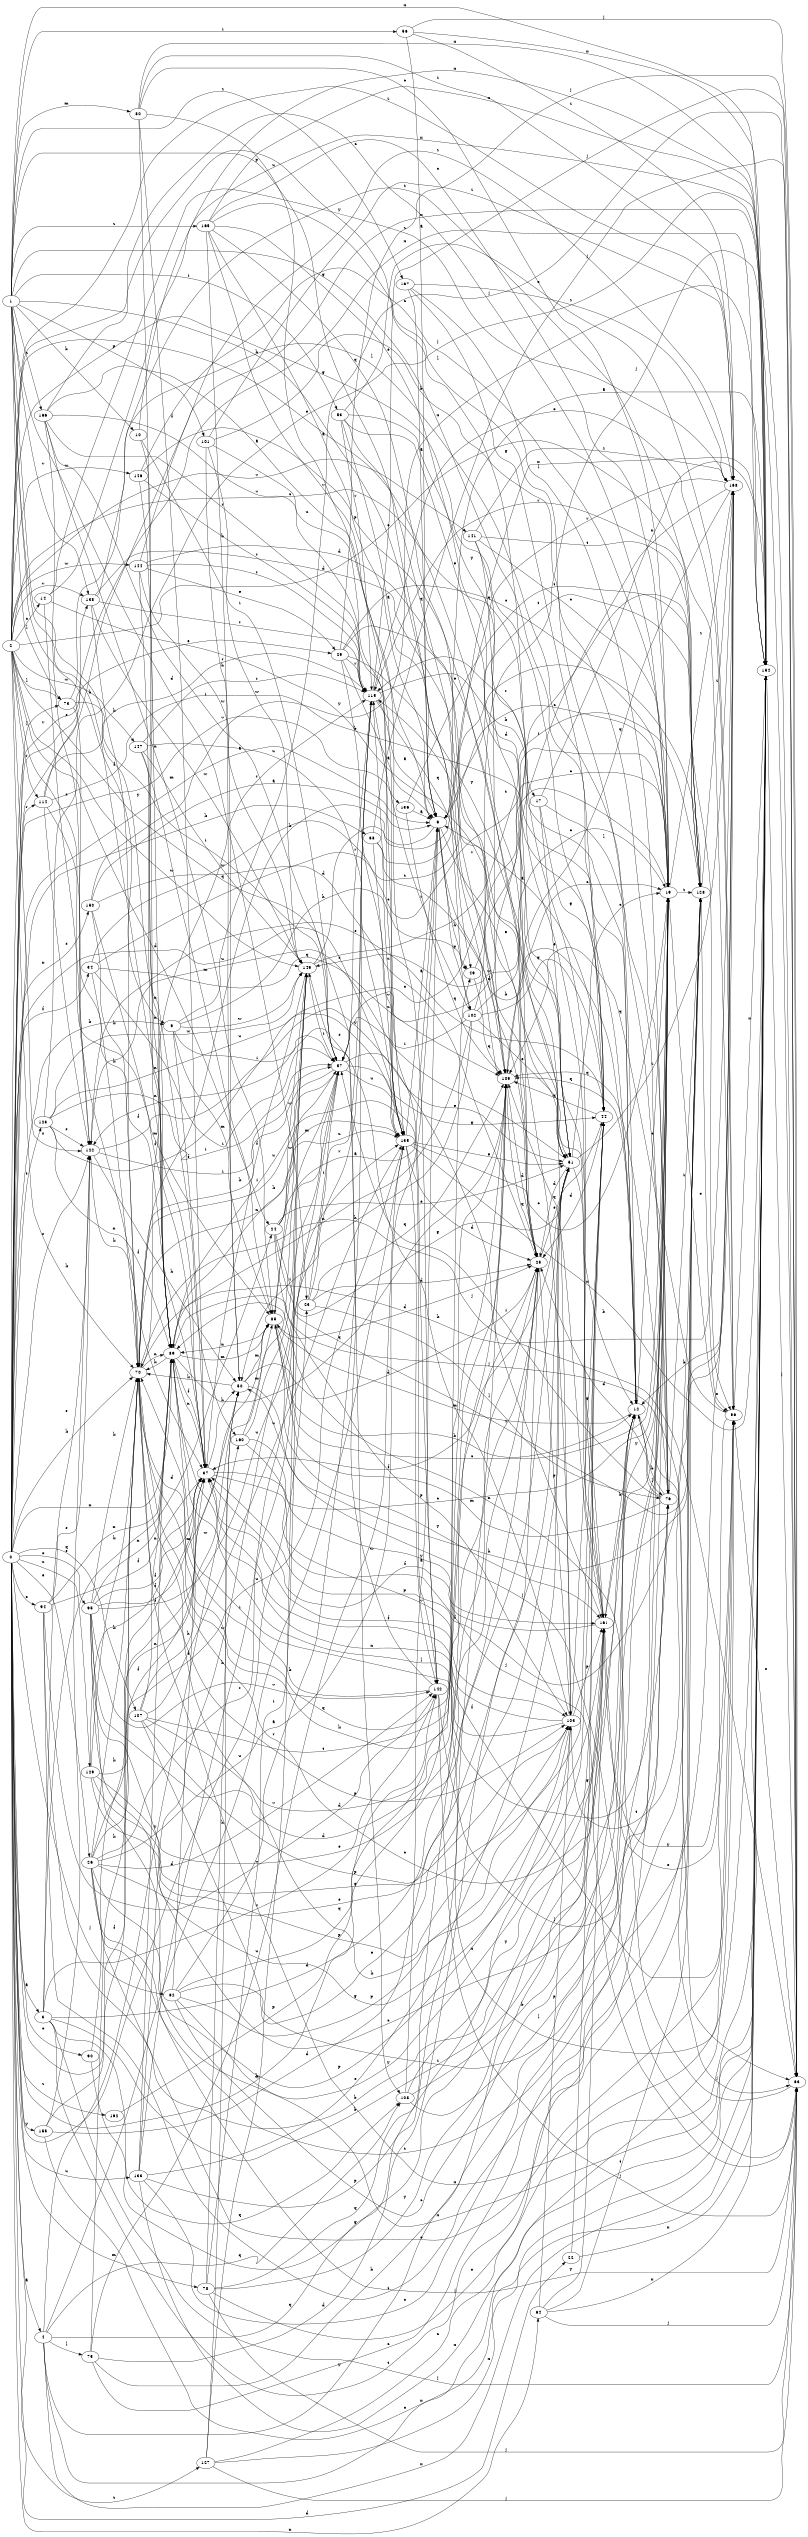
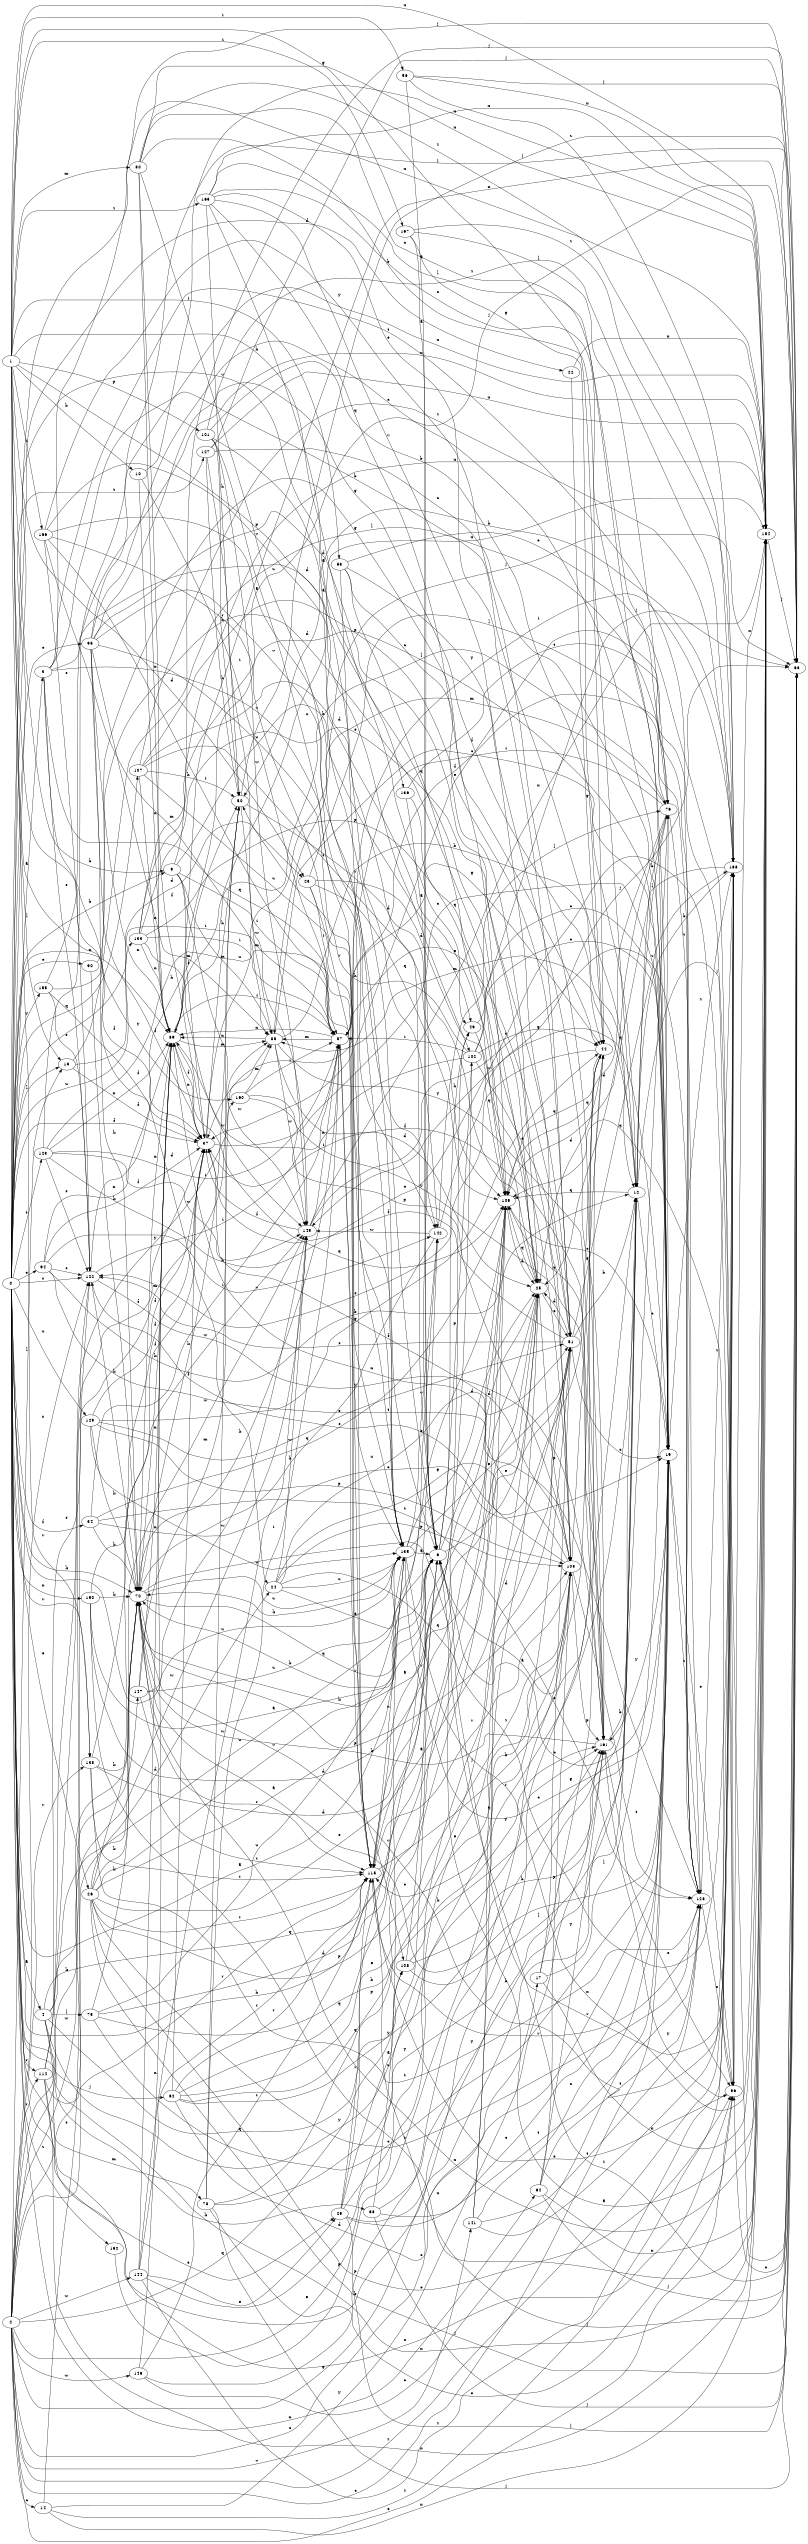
edge "80" -> "12": added, label "b"
edge "53" -> "6": now "101" -> "6"
node "73": label "73" -> "13"
edge "165" -> "142": now "165" -> "103"
edge "162" -> "142": now "162" -> "103"
